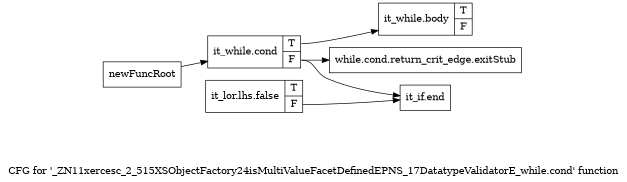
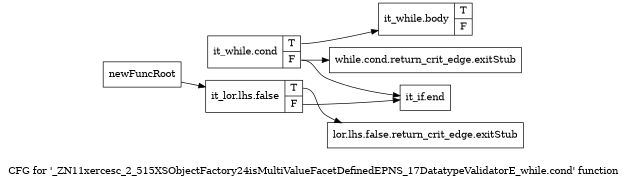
edge "newFuncRoot" -> "it_while.cond": now "newFuncRoot" -> "it_lor.lhs.false"
node "lor.lhs.false.return_crit_edge.exitStub": added
